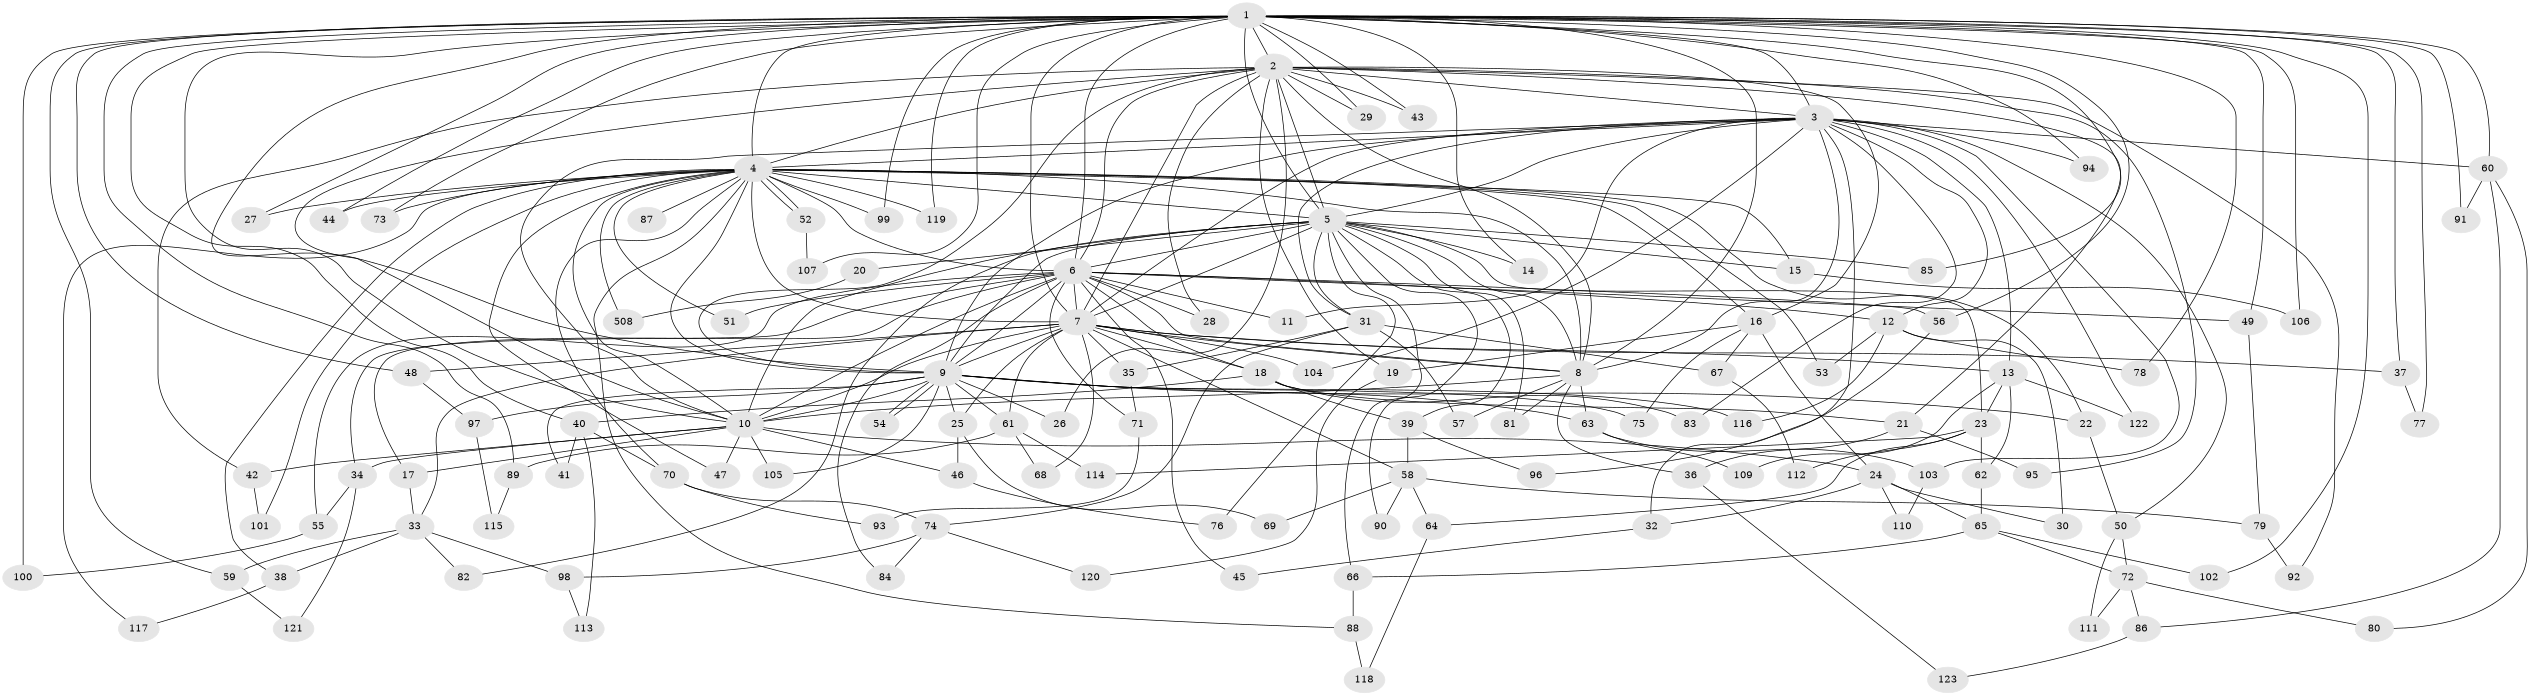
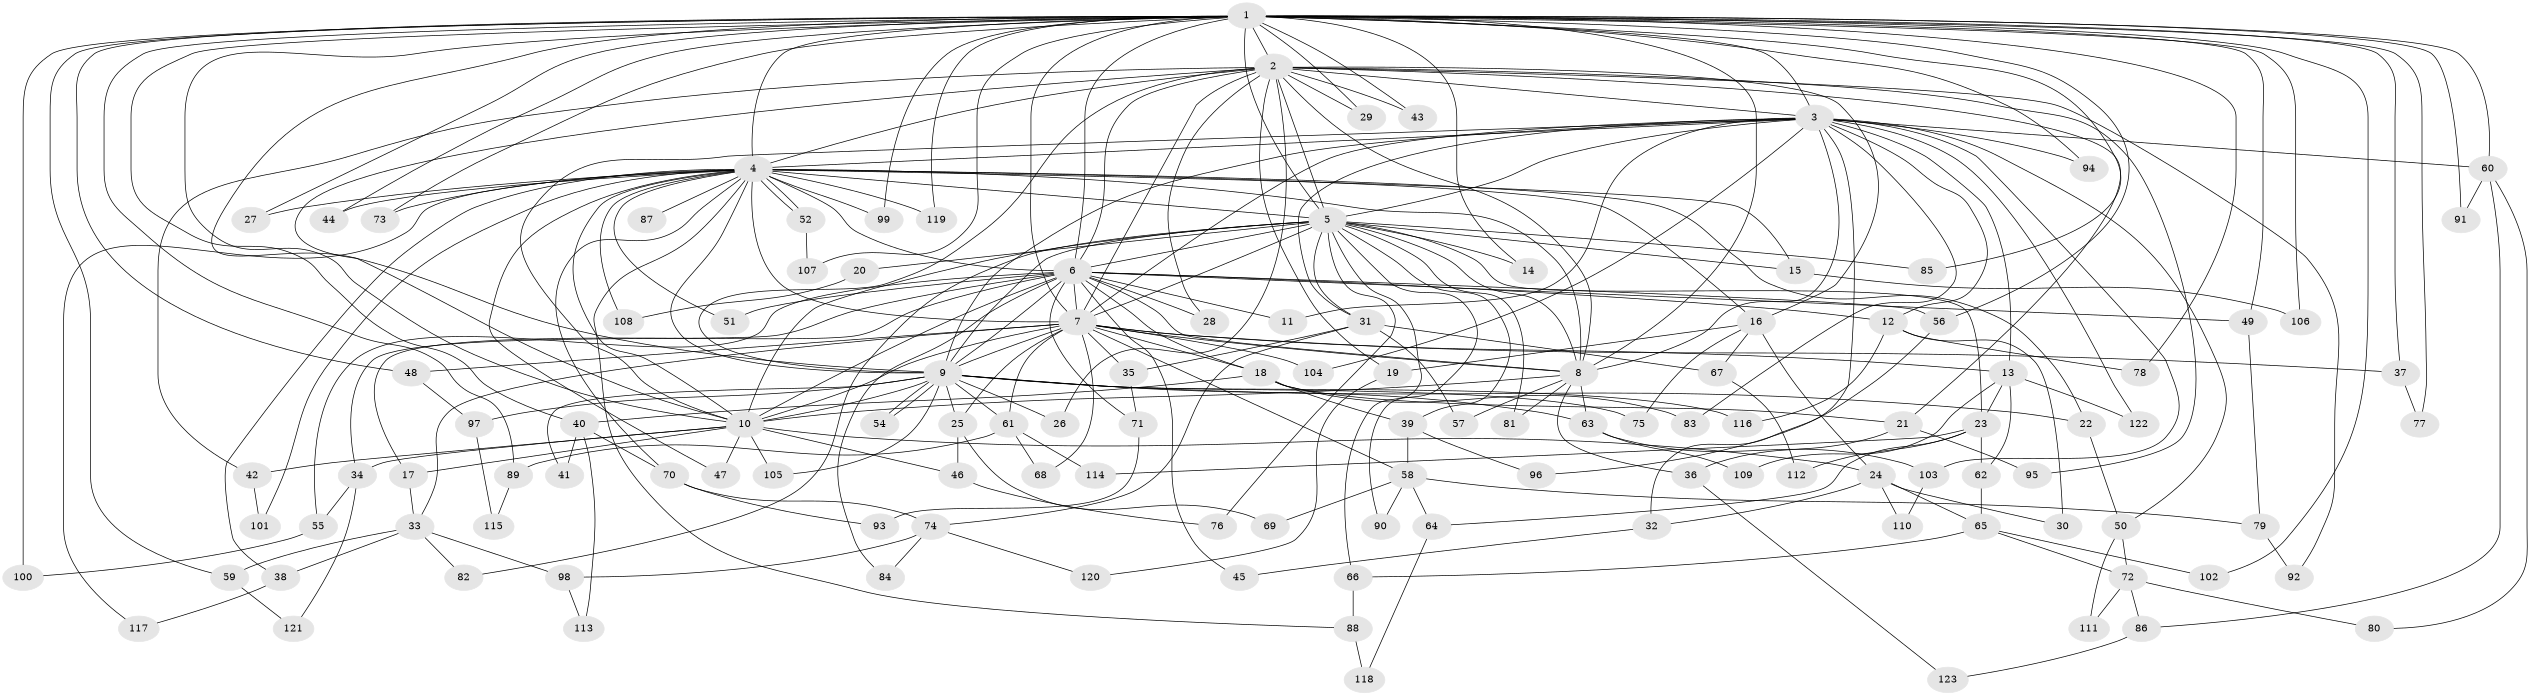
node "508": label "508" -> "108"
node "53": removed
